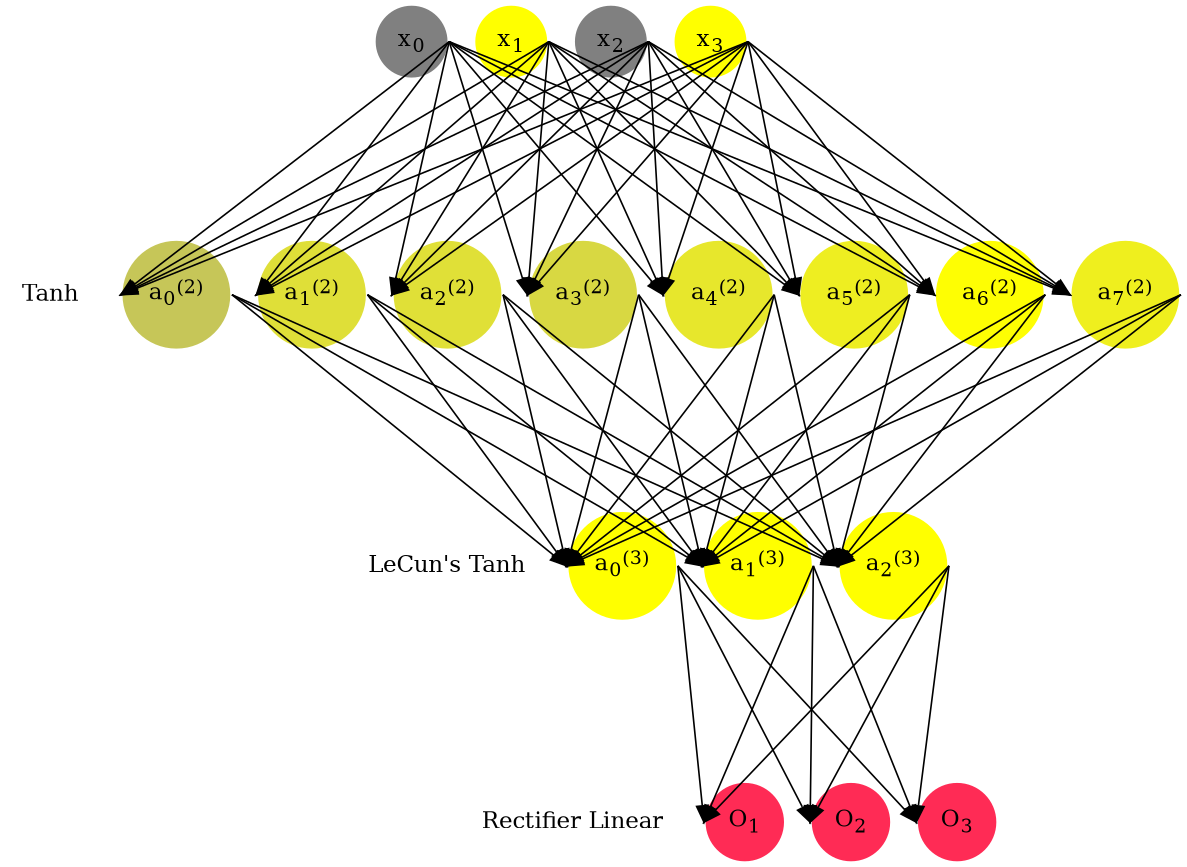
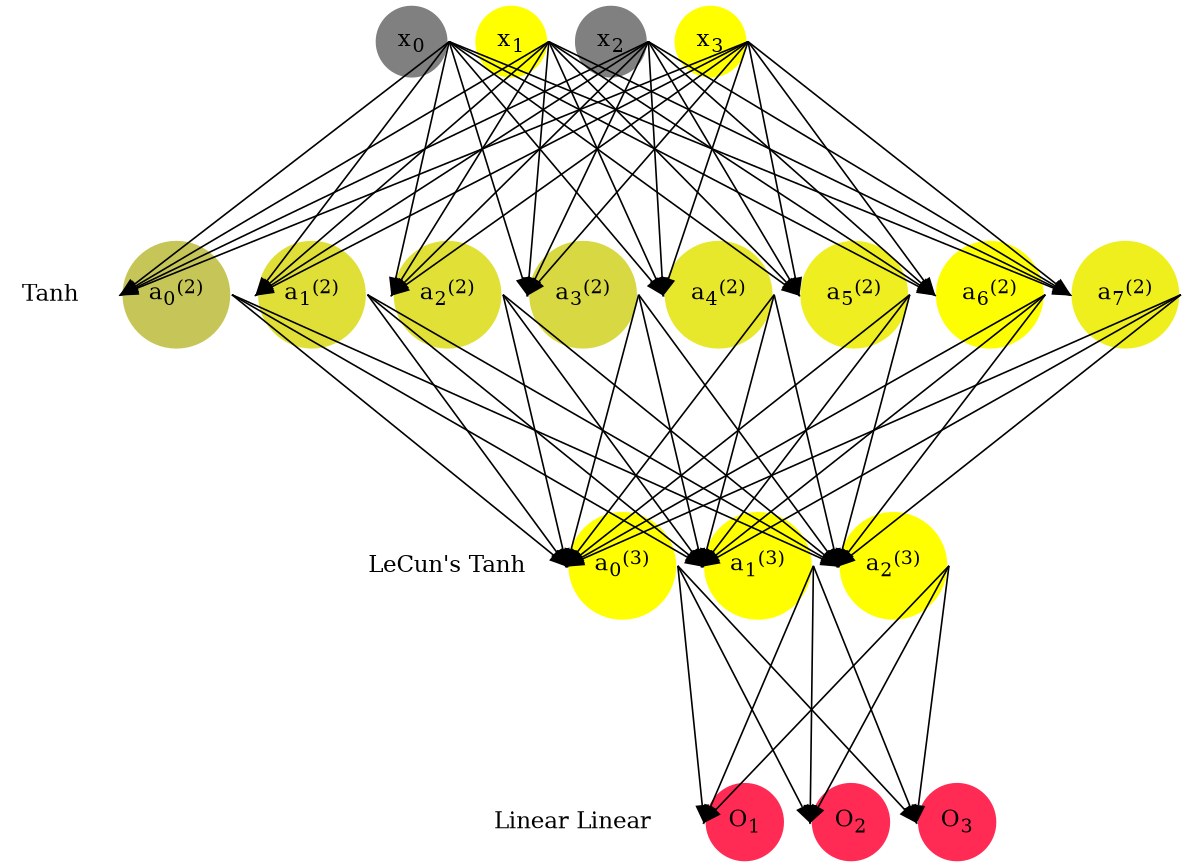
node "Rectifier Linear": label "Rectifier Linear" -> "Linear Linear"
